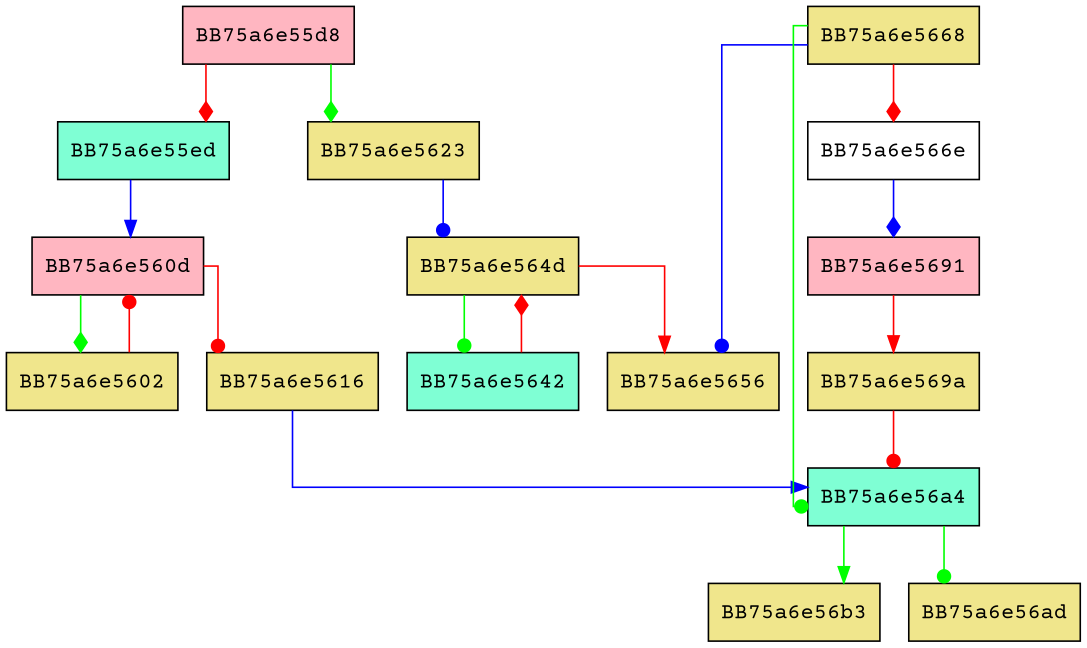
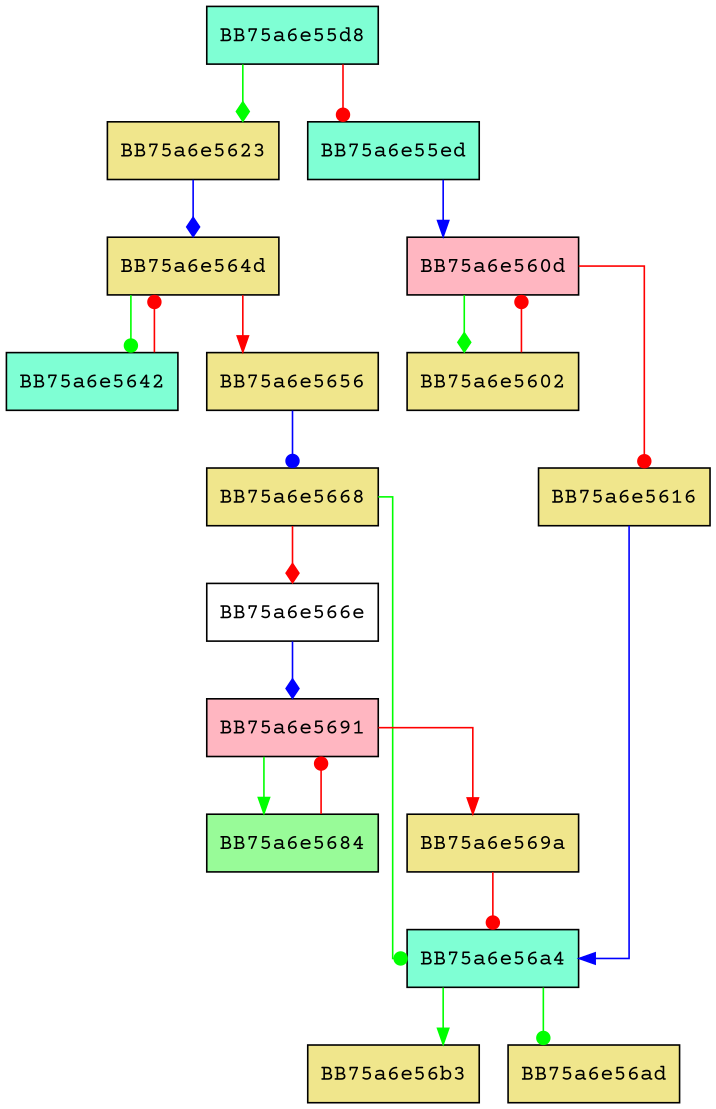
node "BB75a6e55d8": fillcolor lightpink -> aquamarine
edge "BB75a6e55d8" -> "BB75a6e55ed": arrowhead diamond -> dot
edge "BB75a6e5668" -> "BB75a6e5656": reversed
edge "BB75a6e5623" -> "BB75a6e564d": arrowhead dot -> diamond
edge "BB75a6e5642" -> "BB75a6e564d": arrowhead diamond -> dot
node "BB75a6e5684": added
